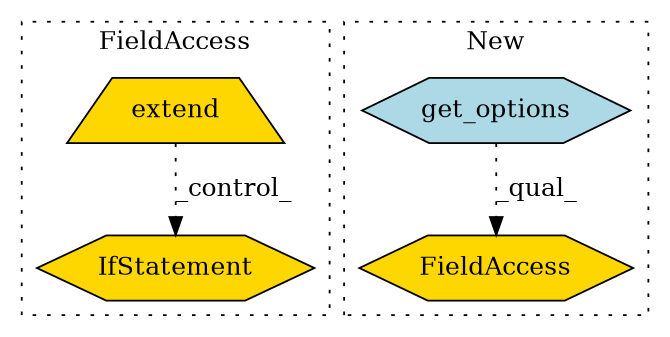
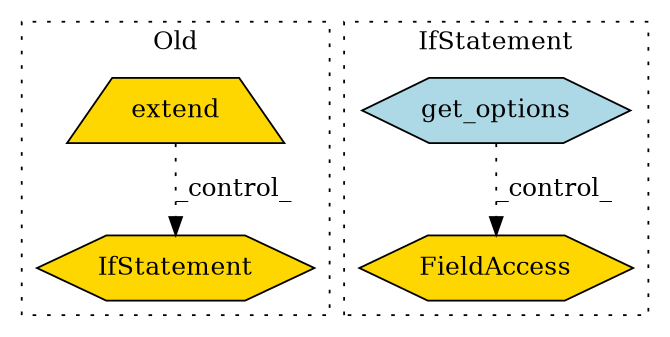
cluster "FieldAccess": label "FieldAccess" -> "Old"
cluster "New": label "New" -> "IfStatement"
edge "get_options" -> "FieldAccess": label "_qual_" -> "_control_"
